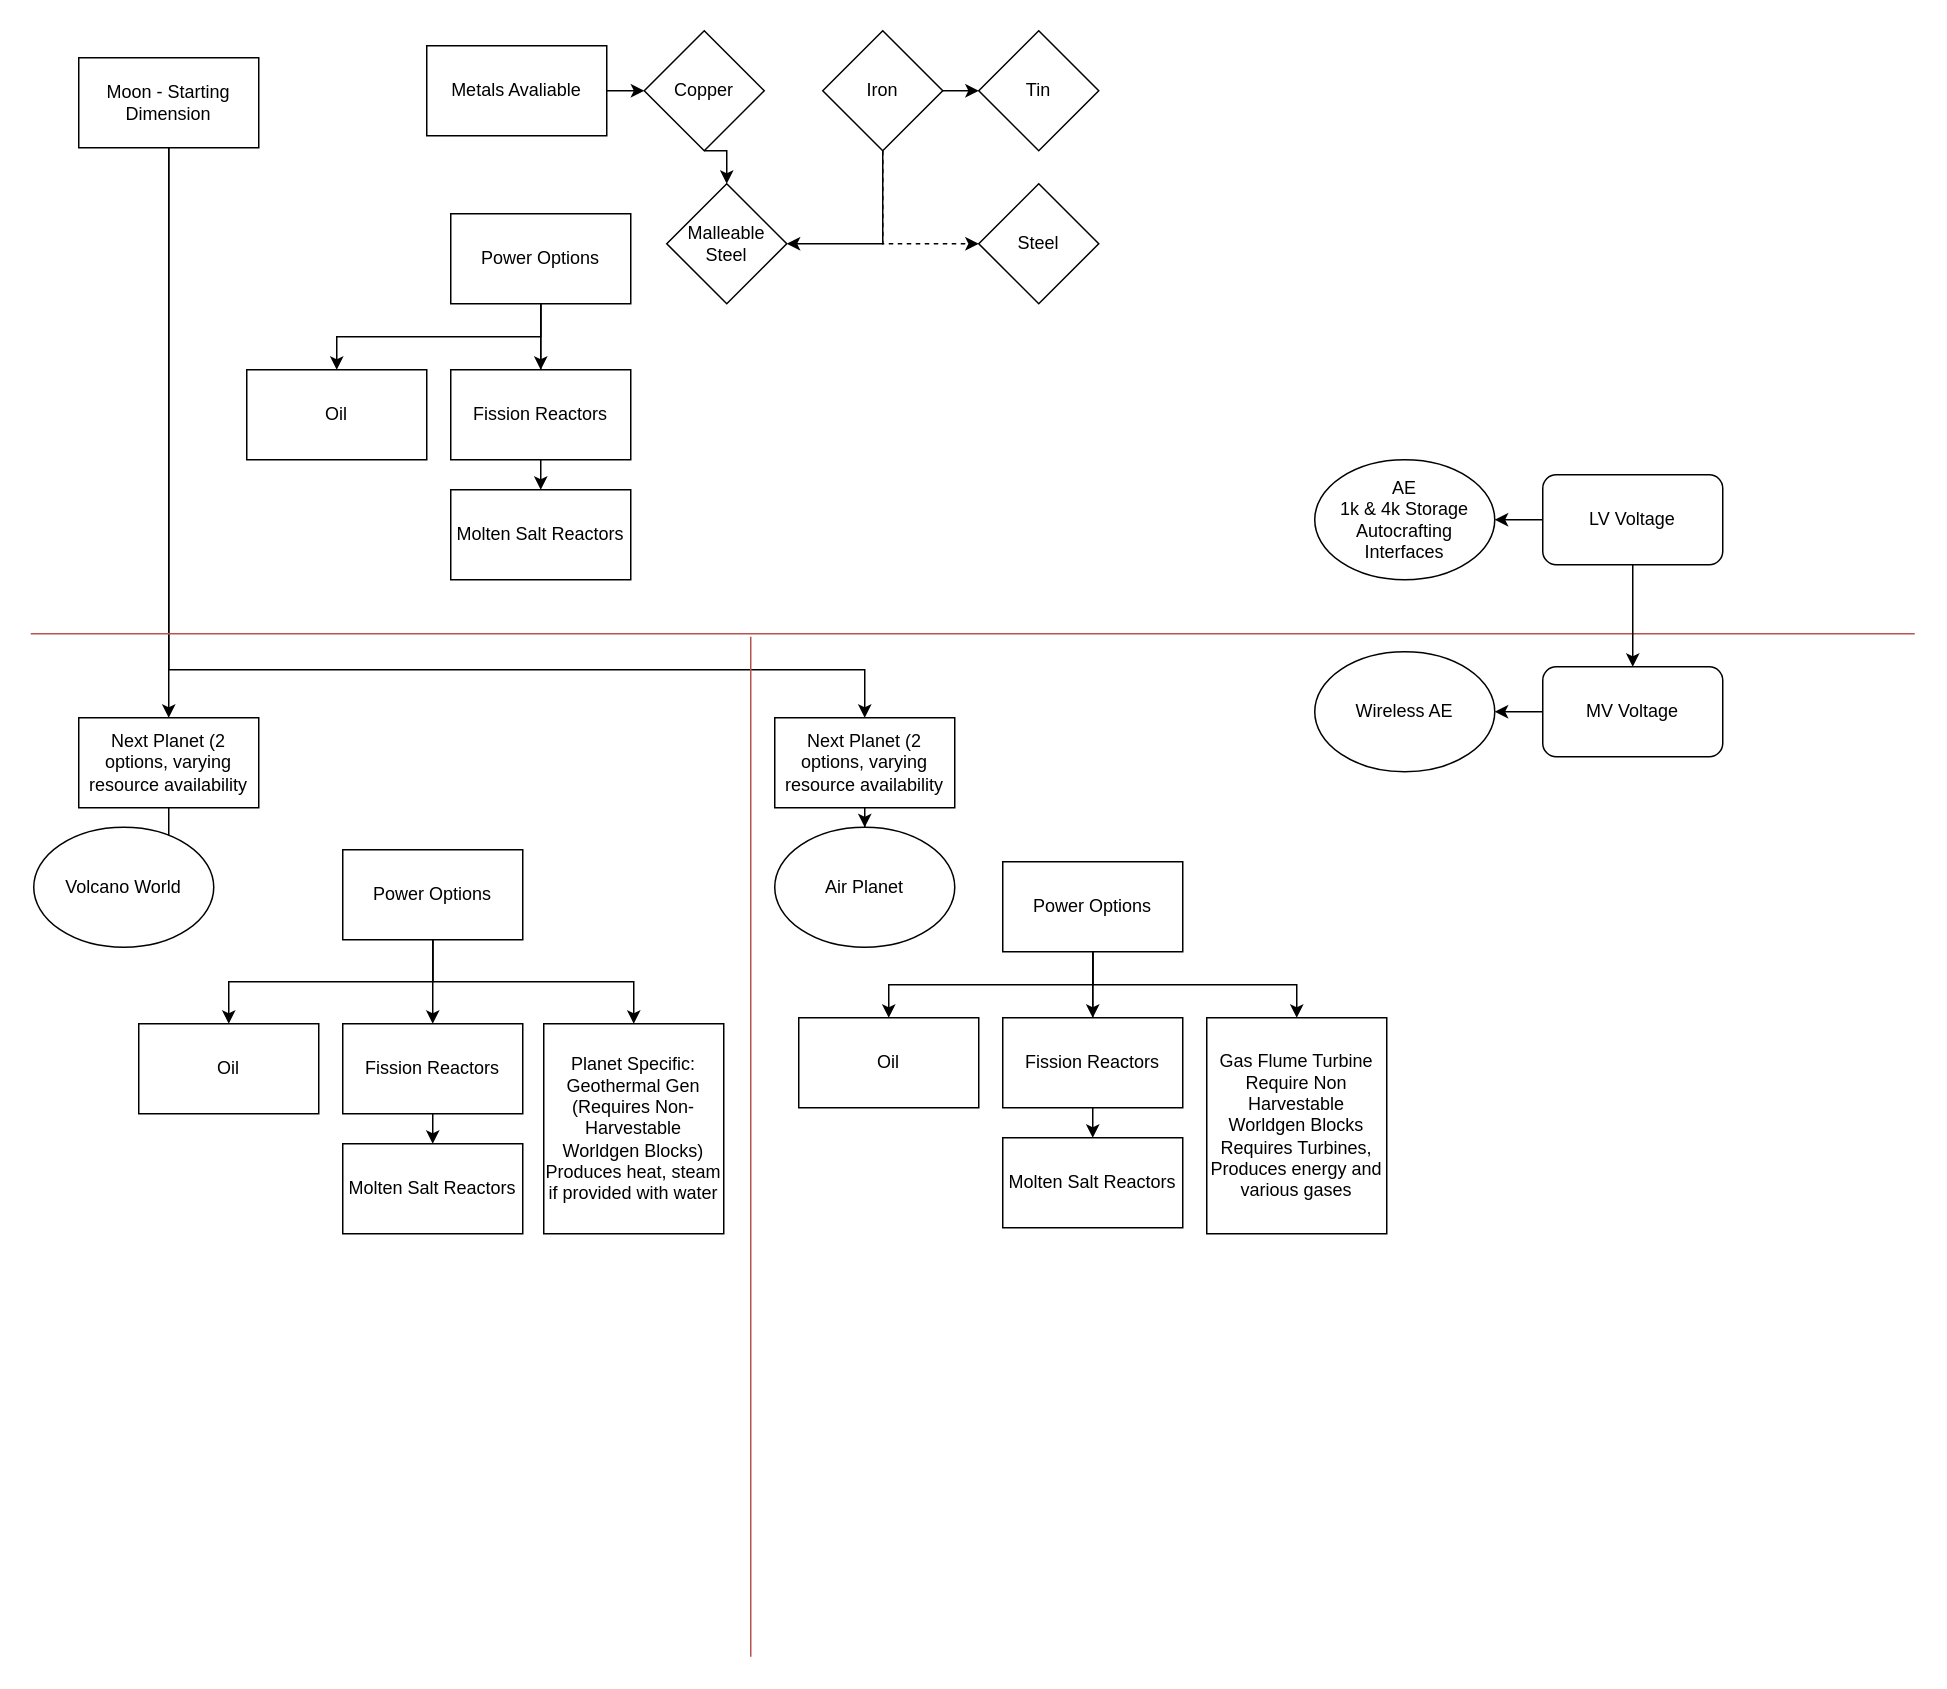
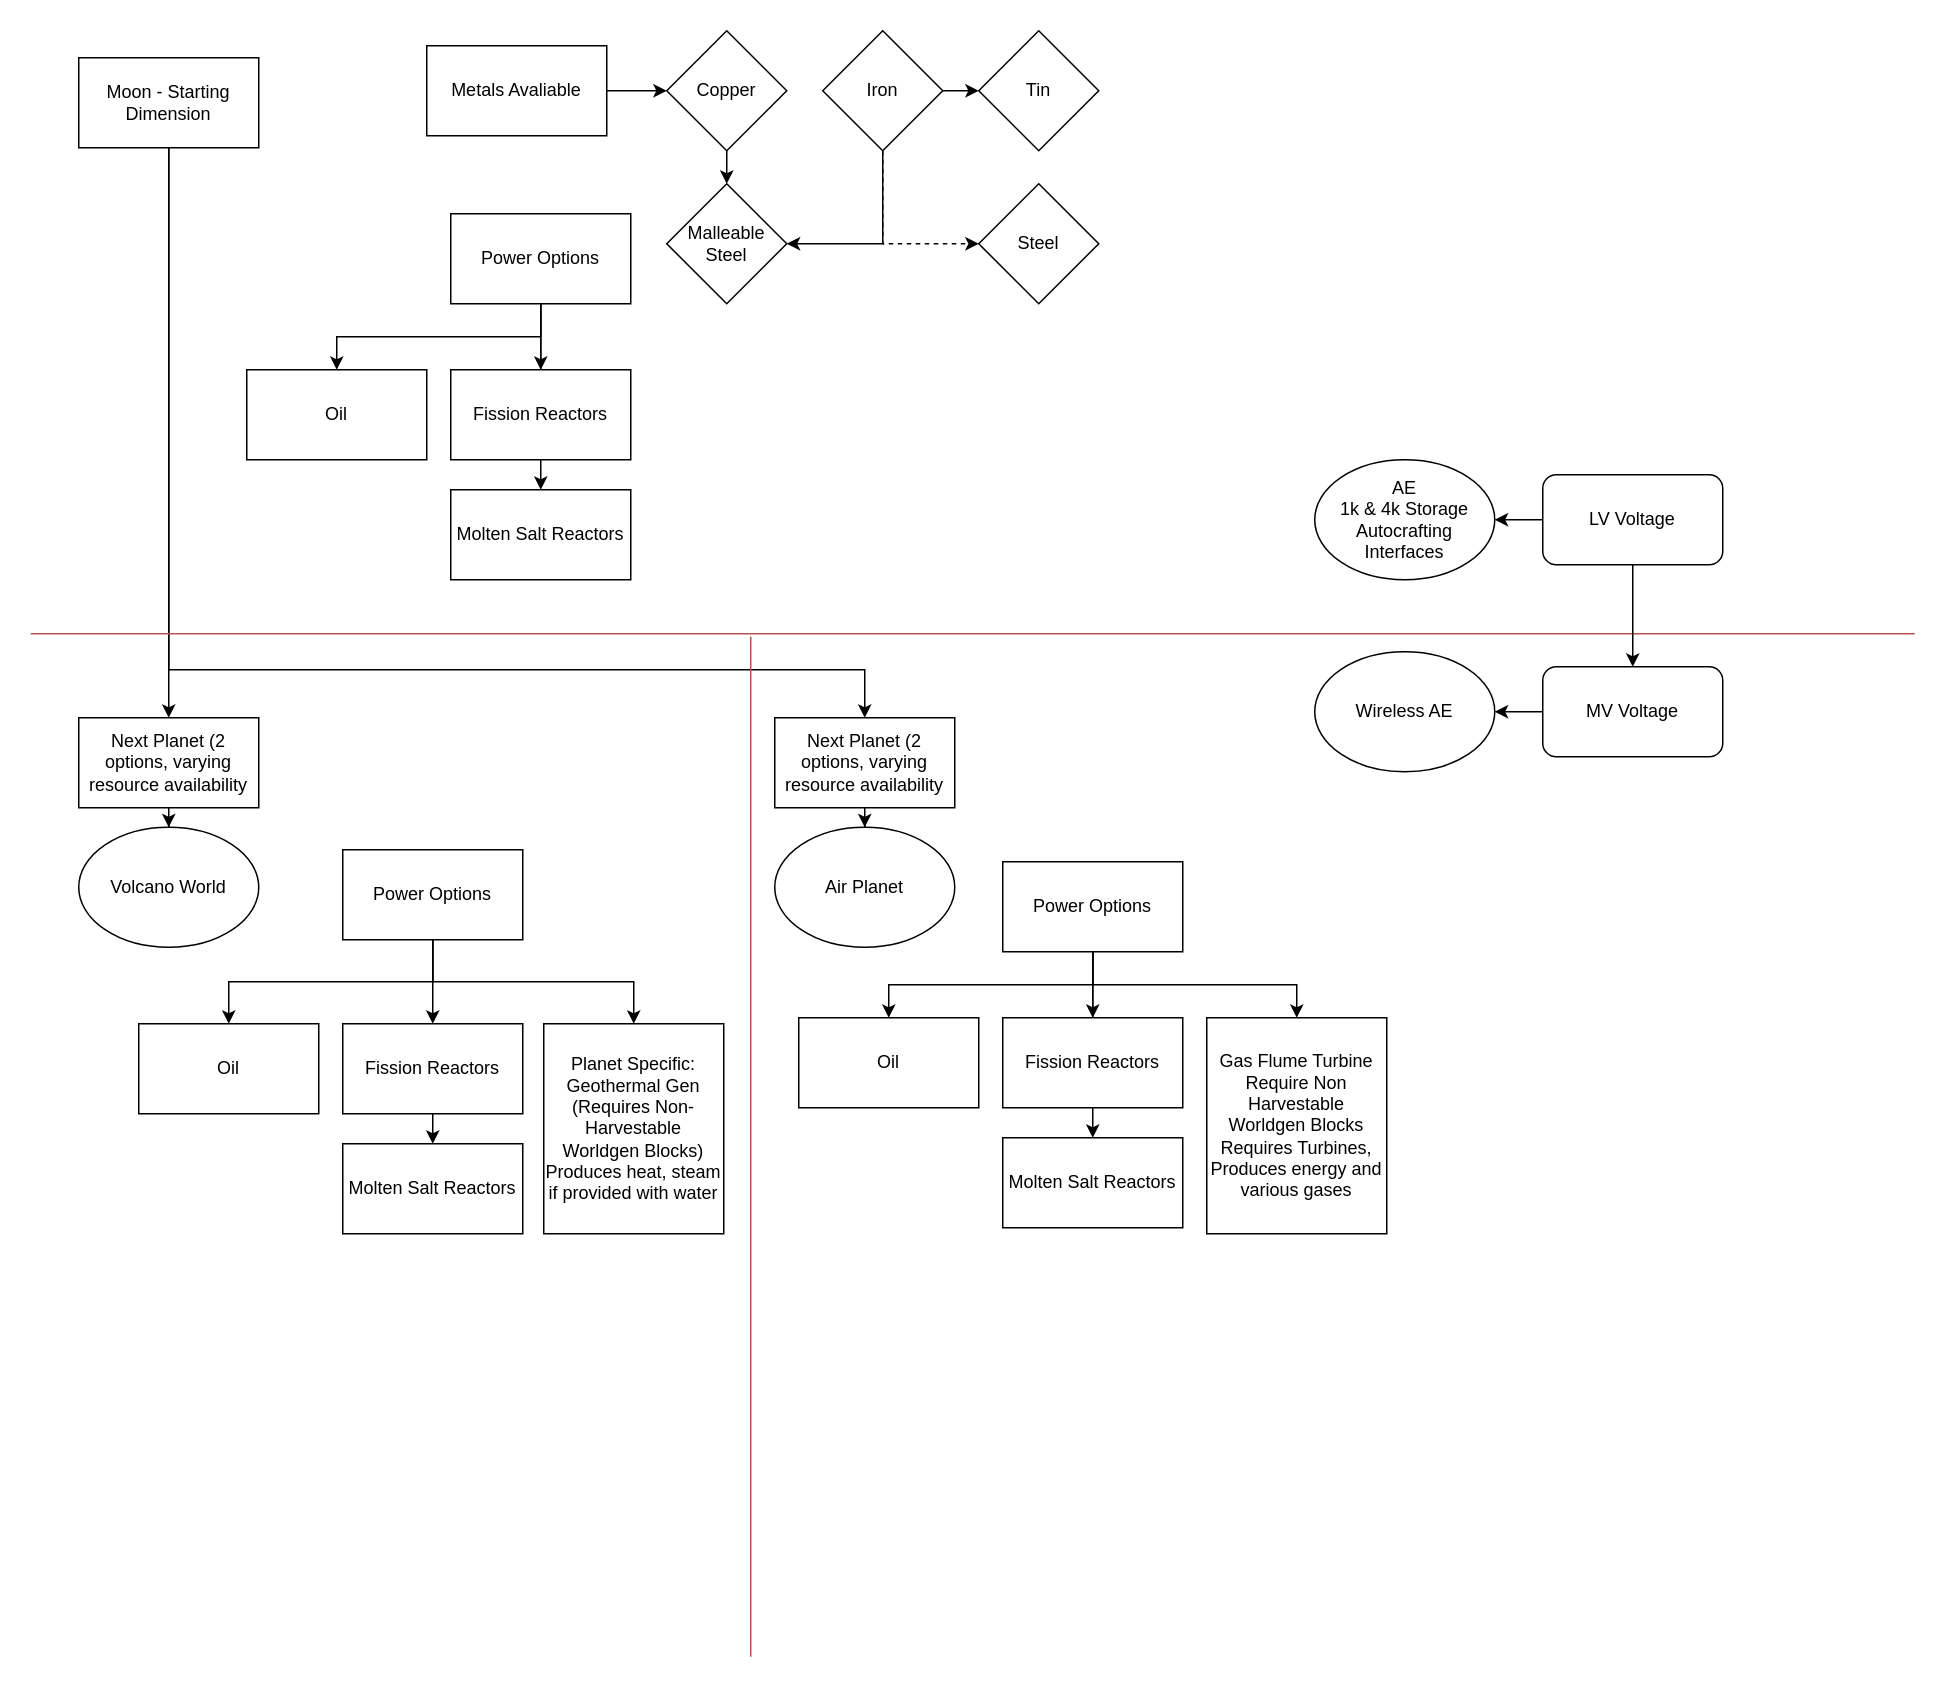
node "Copper": moved (704, 91) -> (727, 91)
node "Volcano World": moved (124, 887) -> (169, 887)
